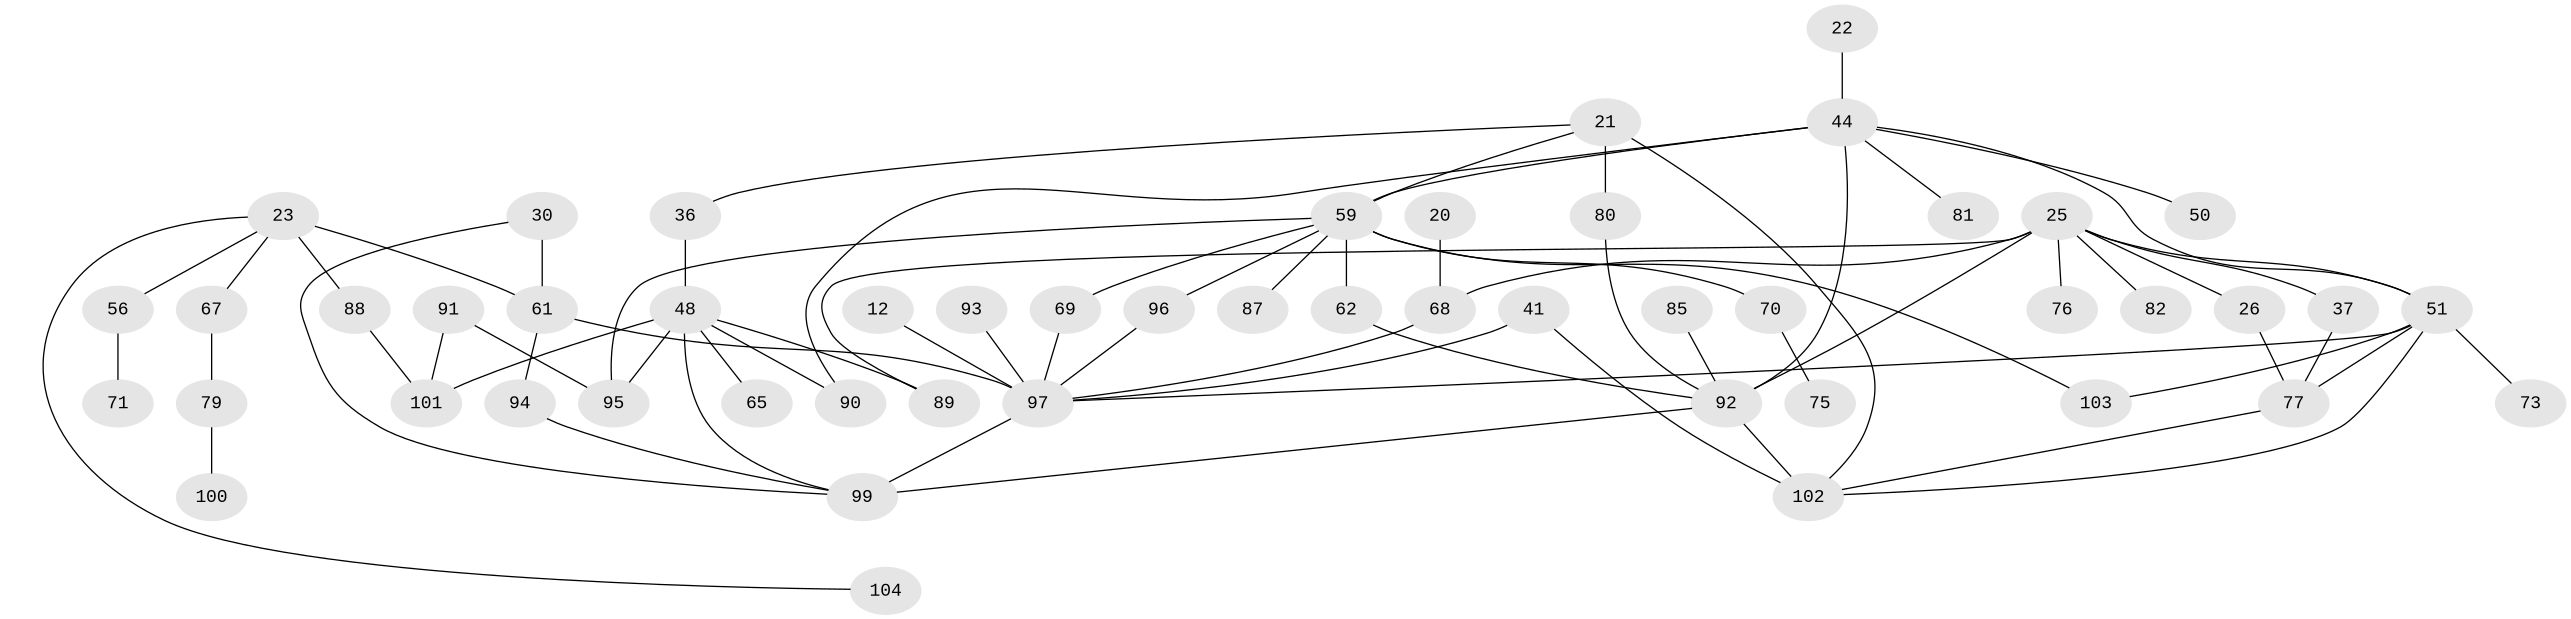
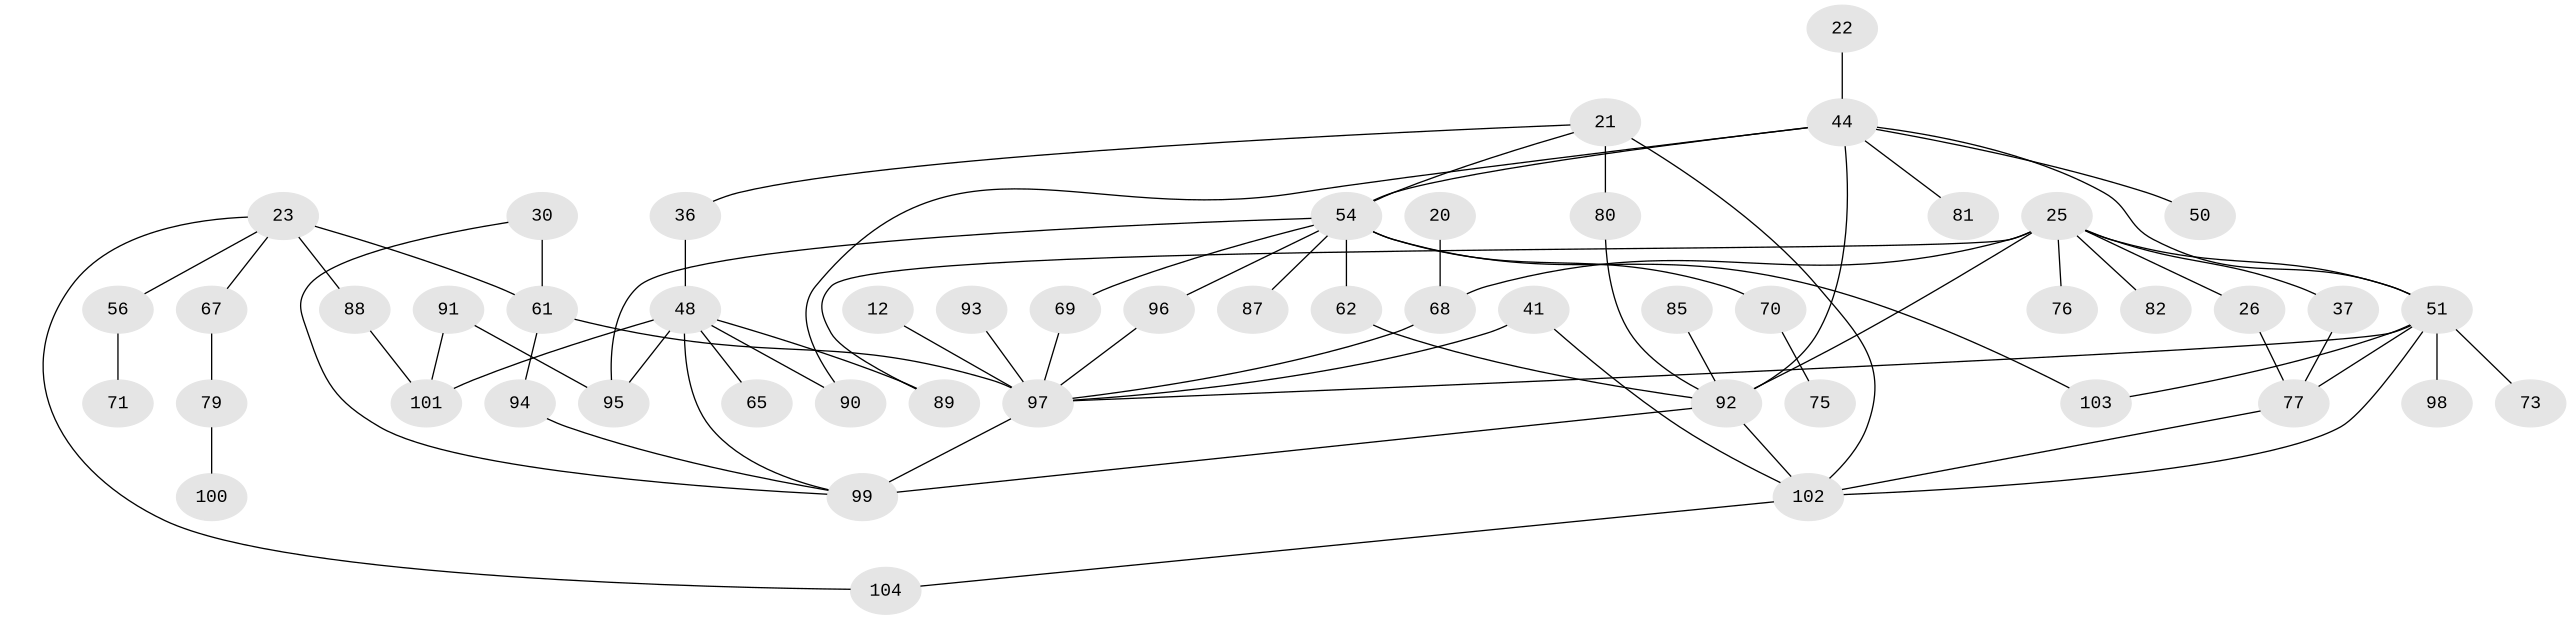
node "59": label "59" -> "54"
node "98": added
edge "102" -- "104": added
